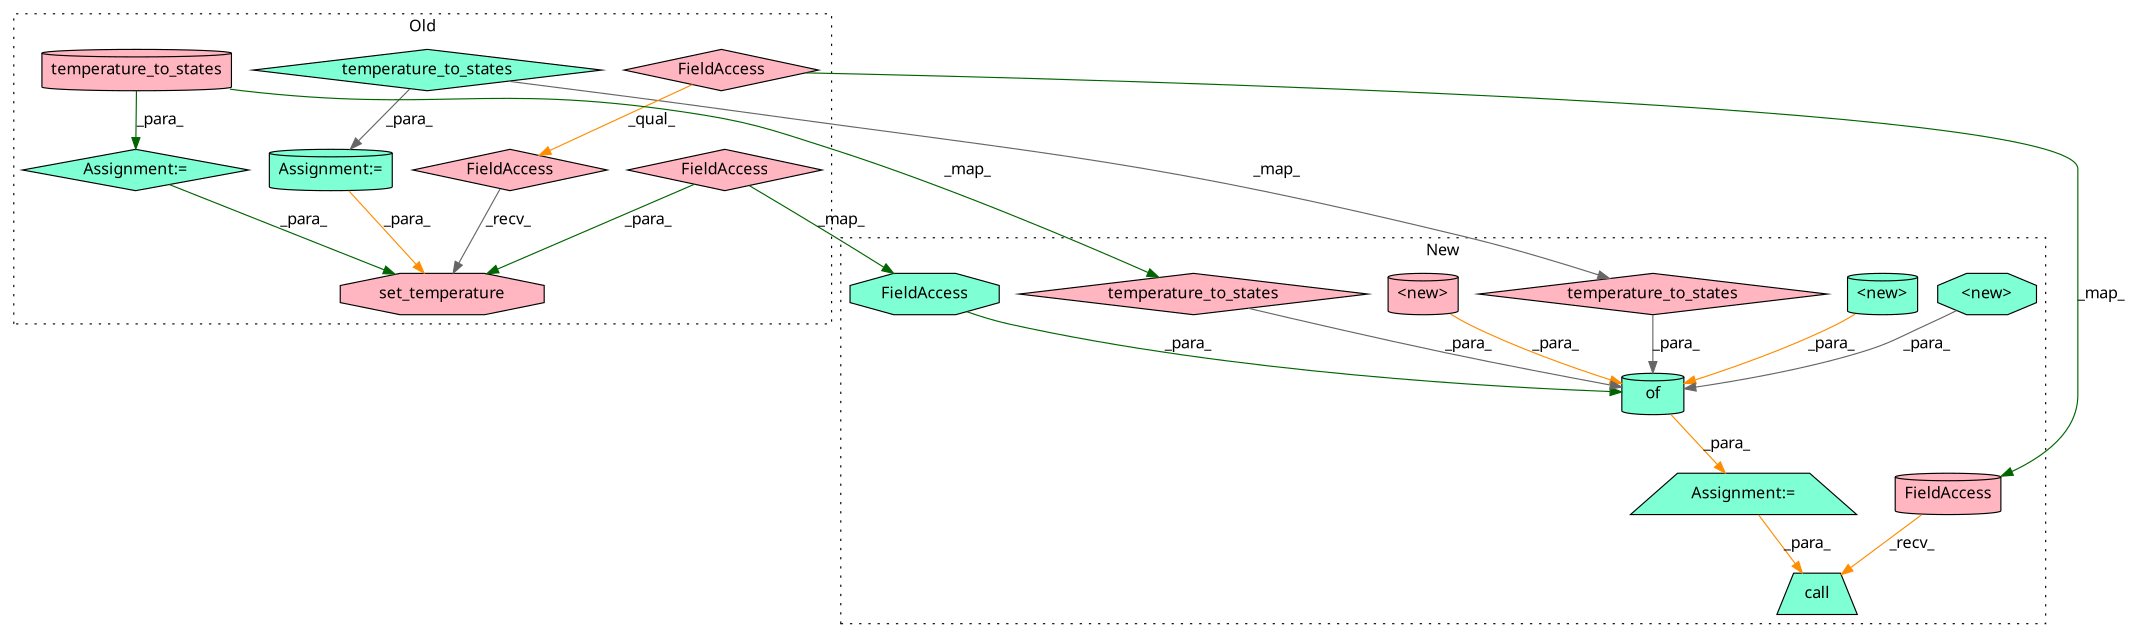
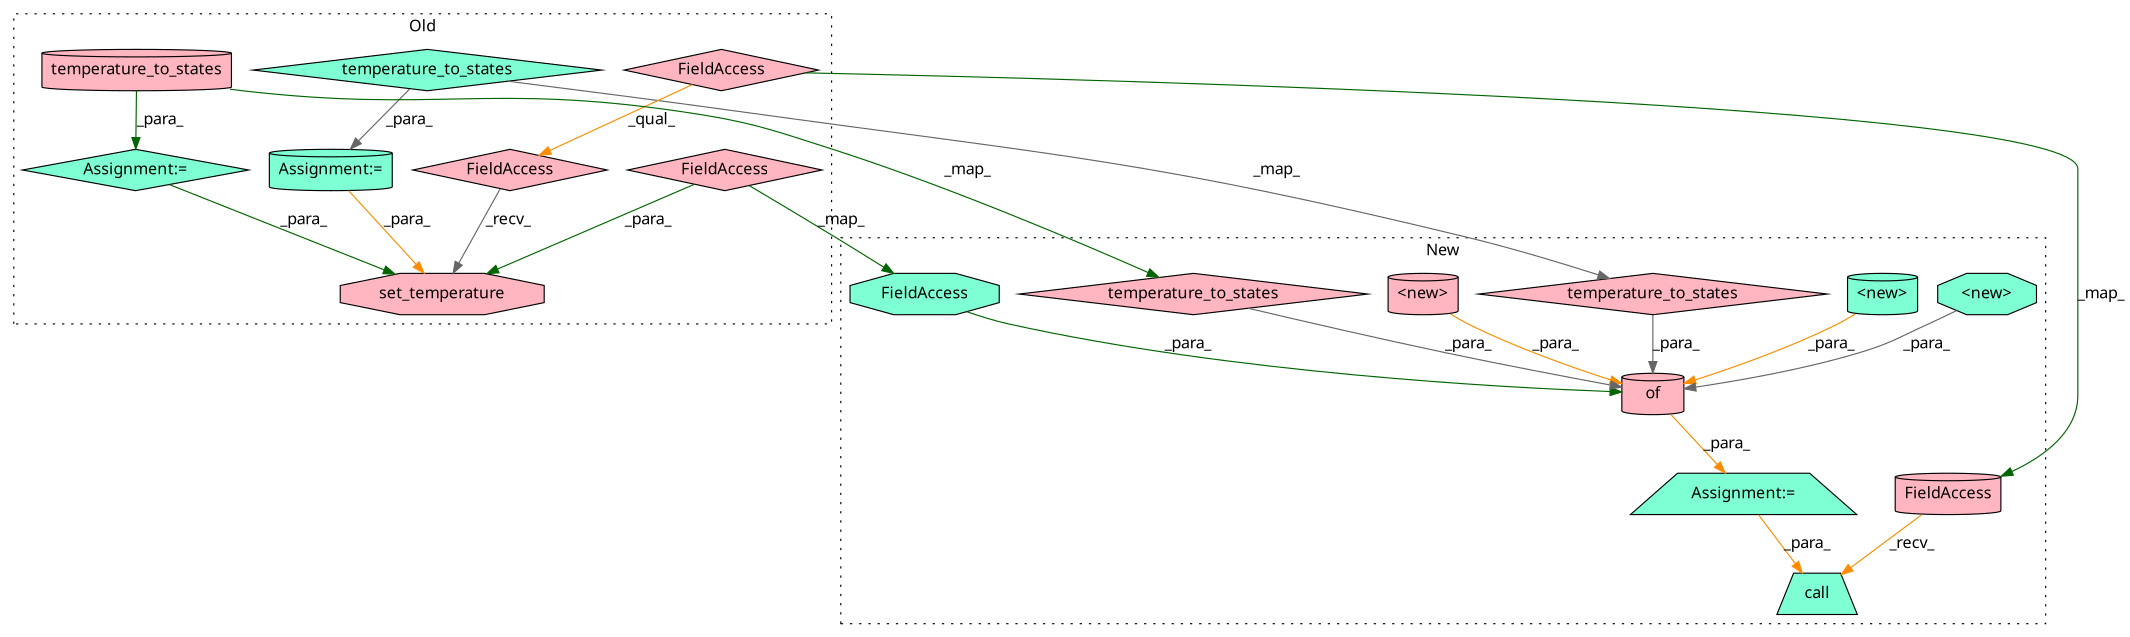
node "of": fillcolor aquamarine -> lightpink
